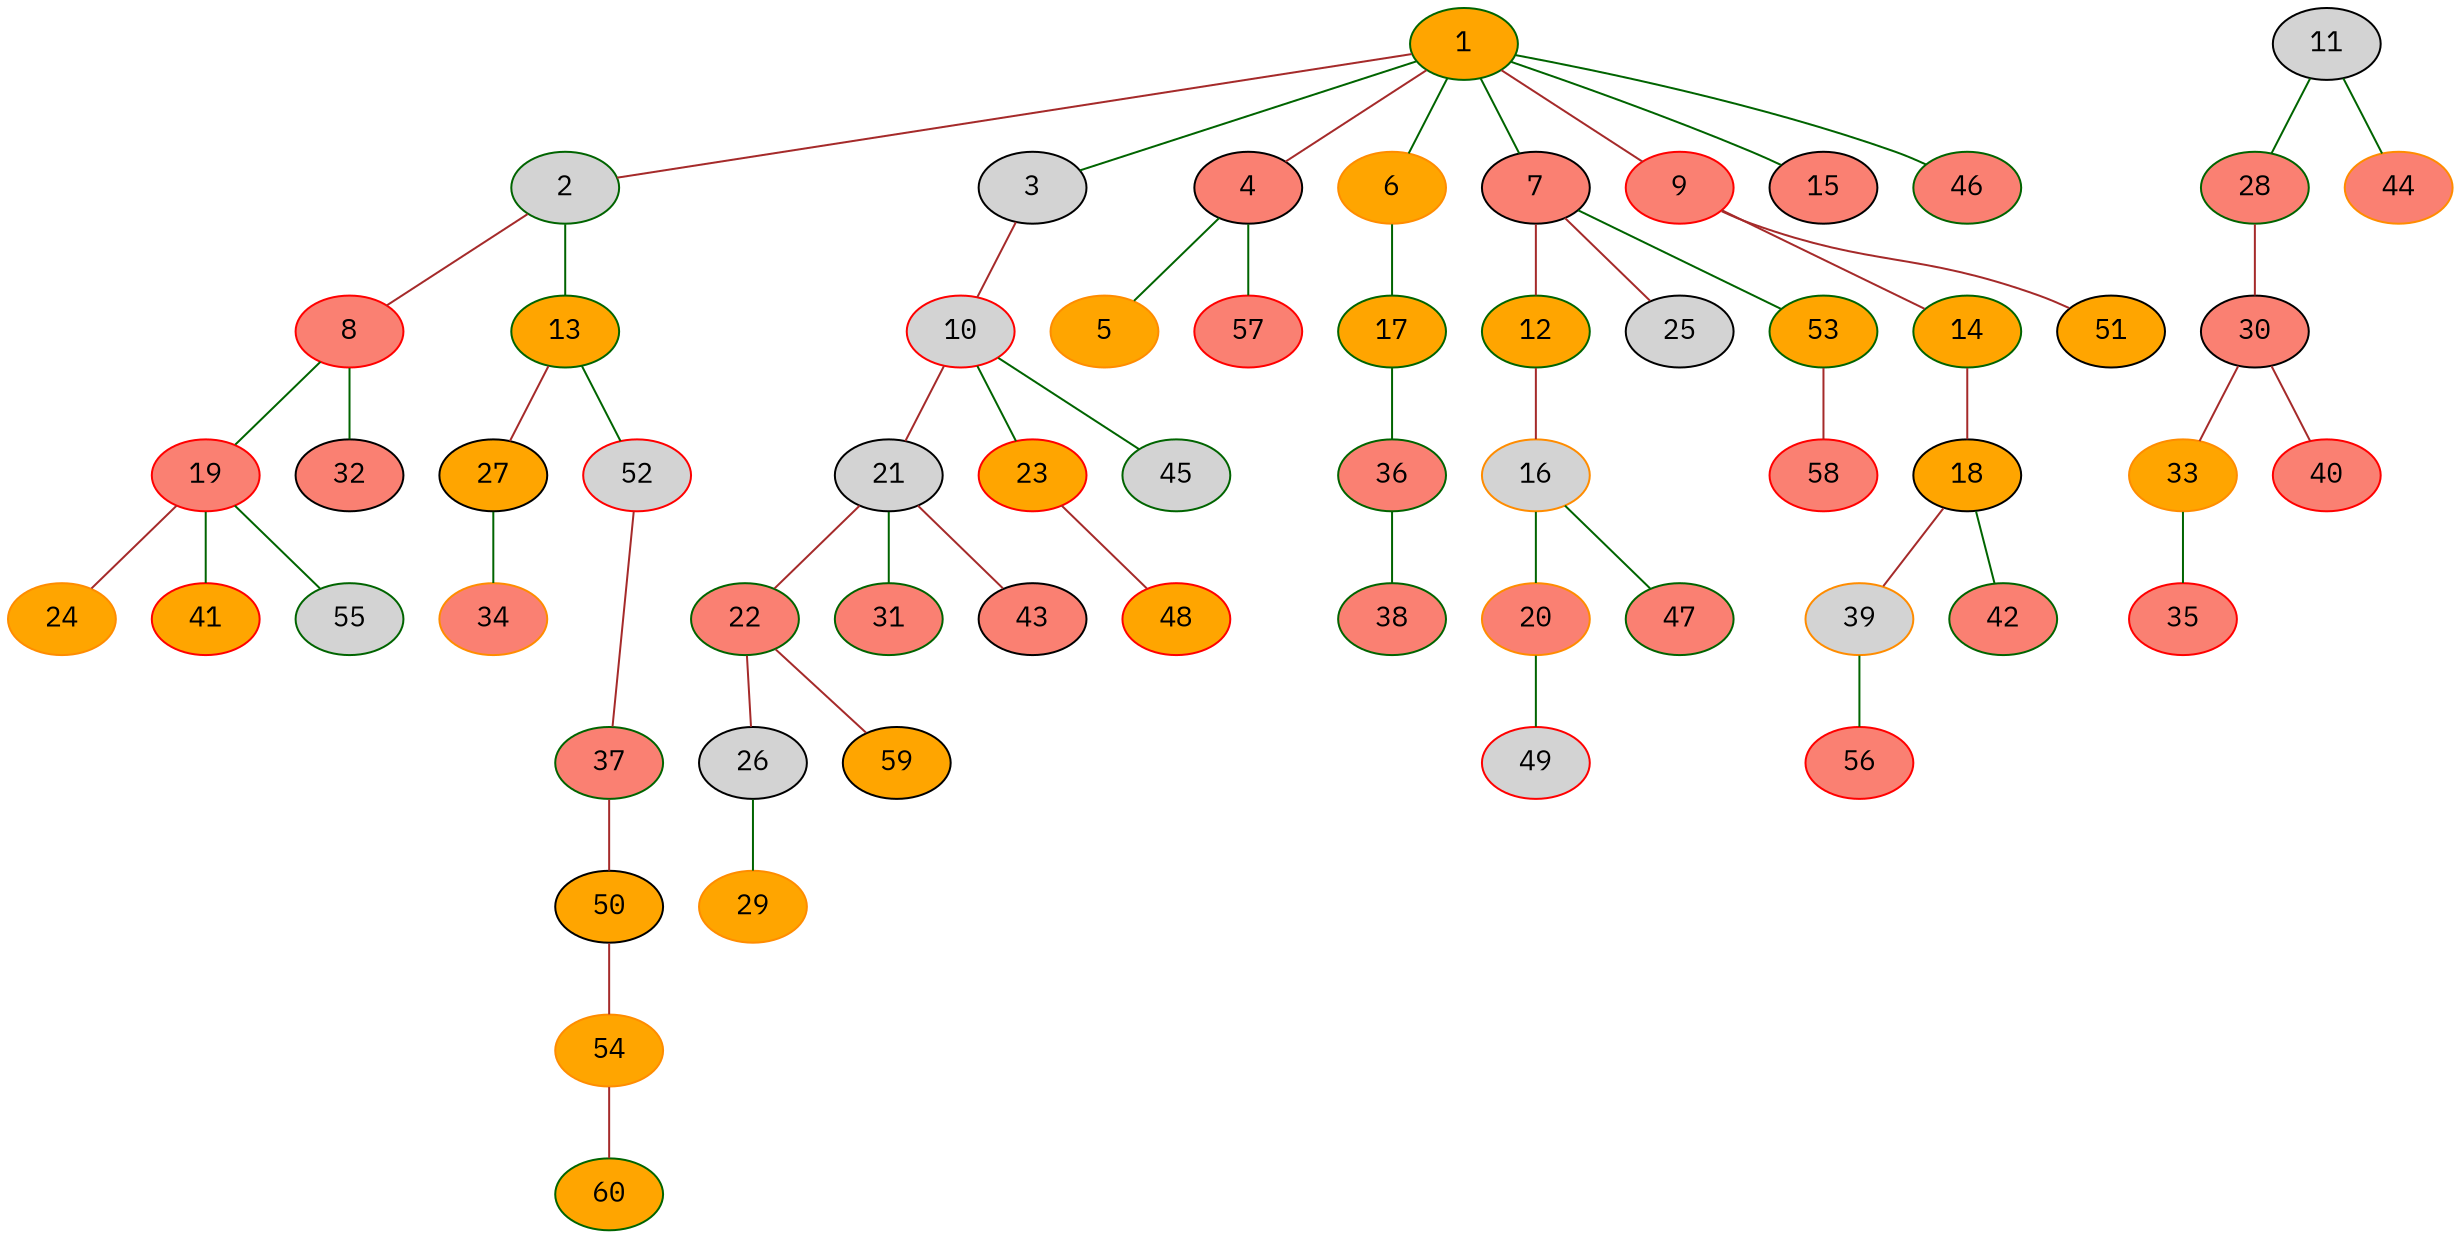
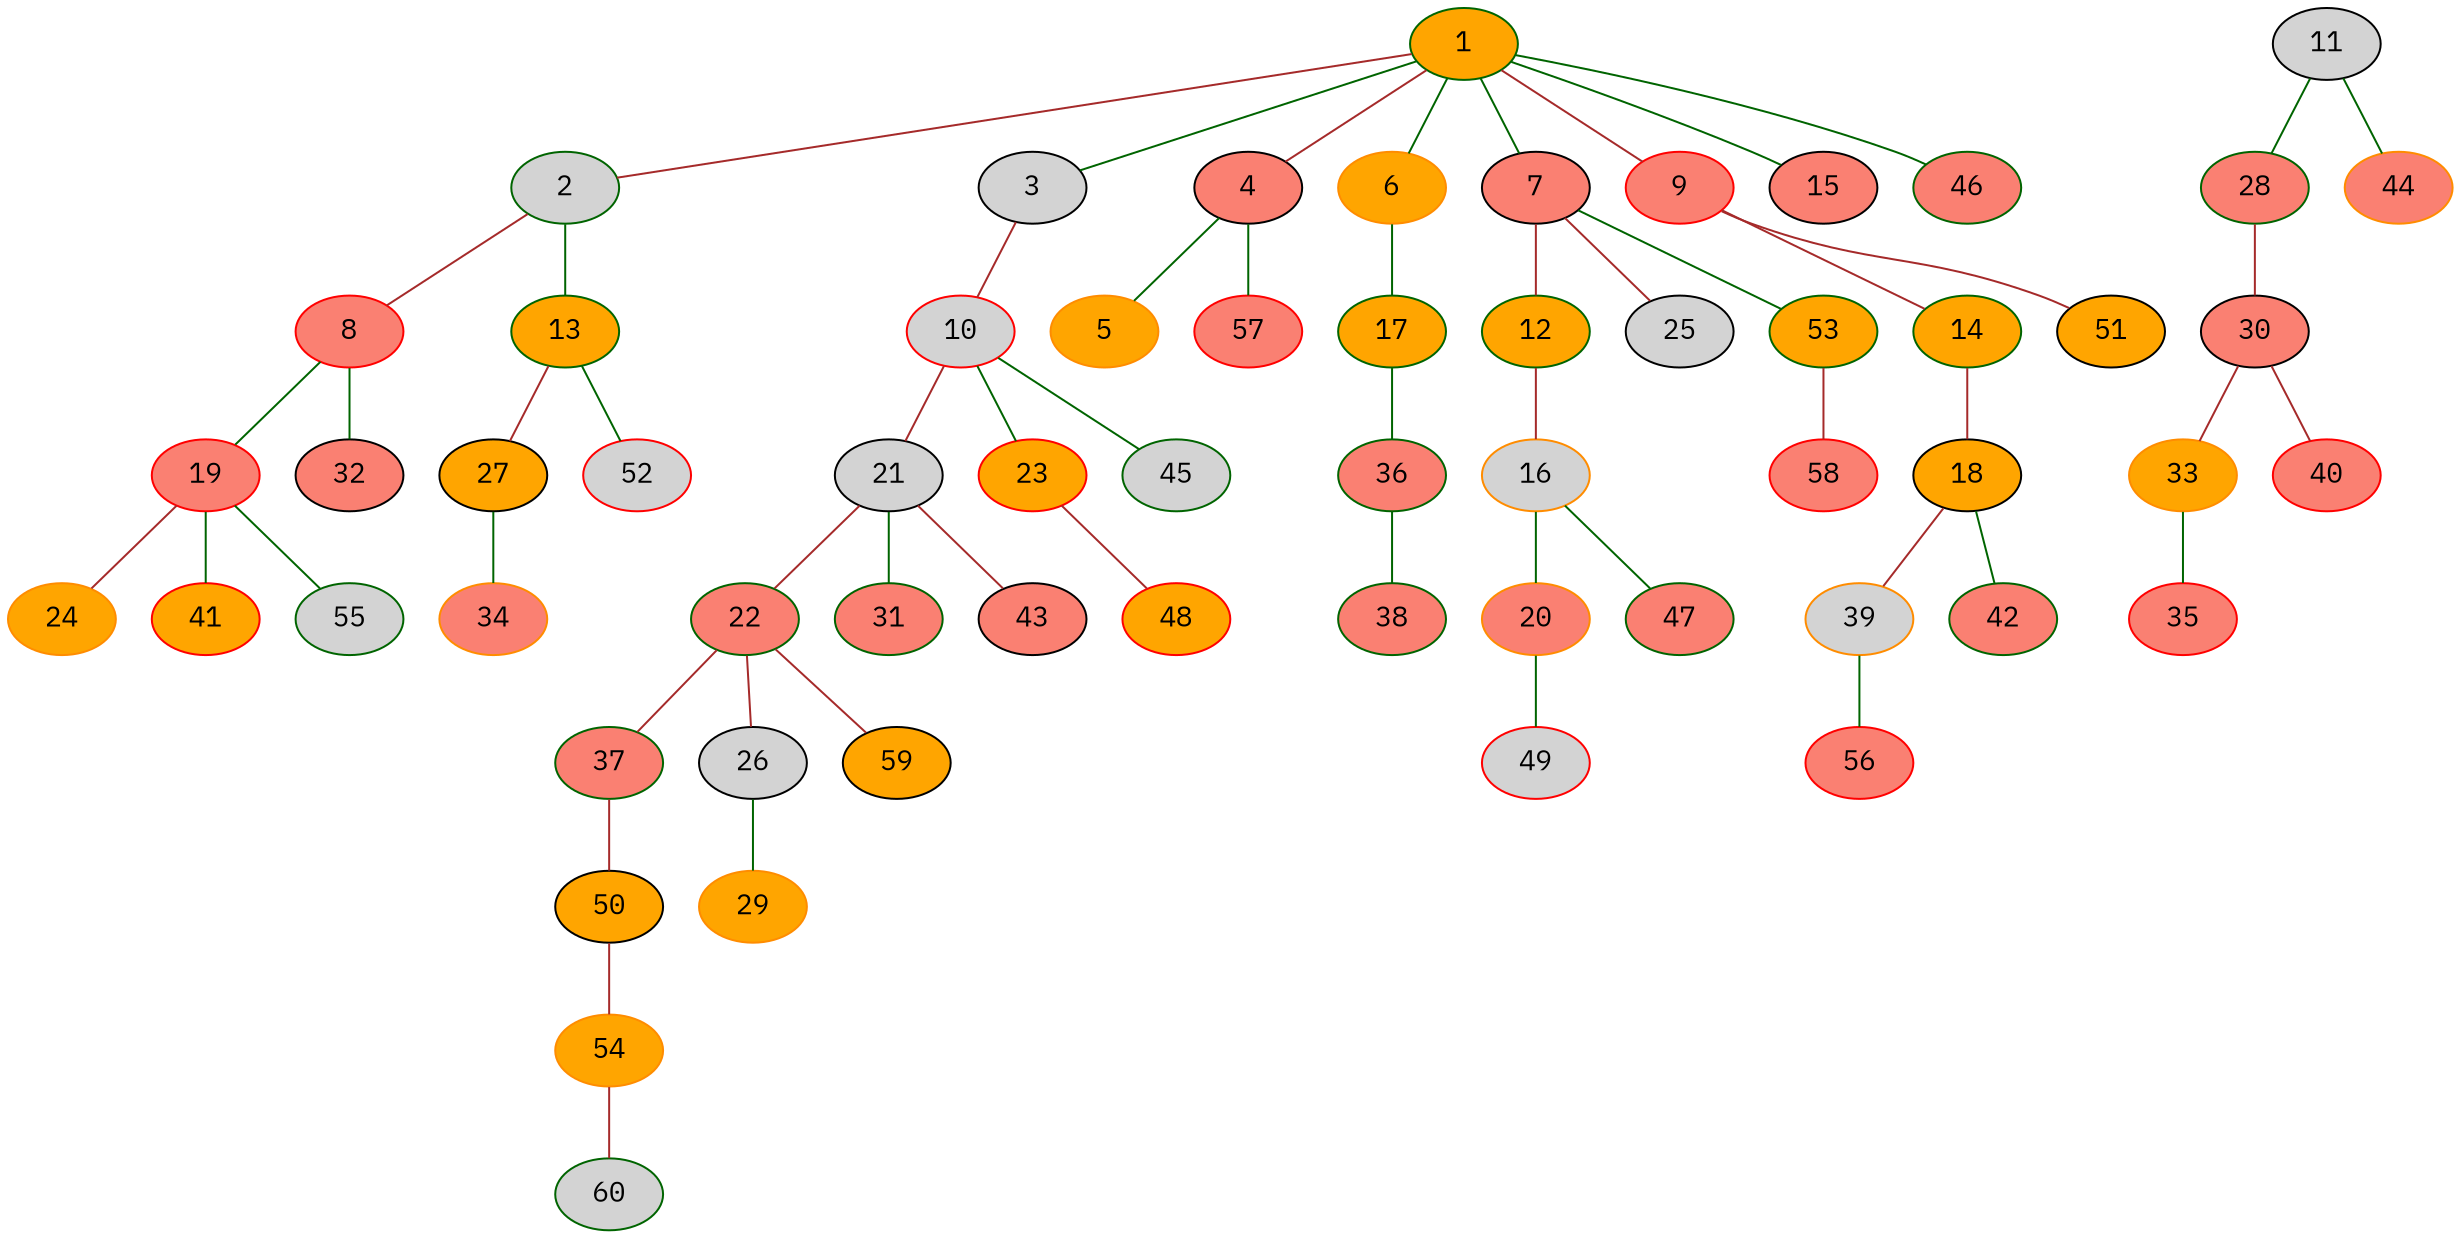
edge "52" -- "37": now "22" -- "37"
node "60": fillcolor orange -> lightgrey
